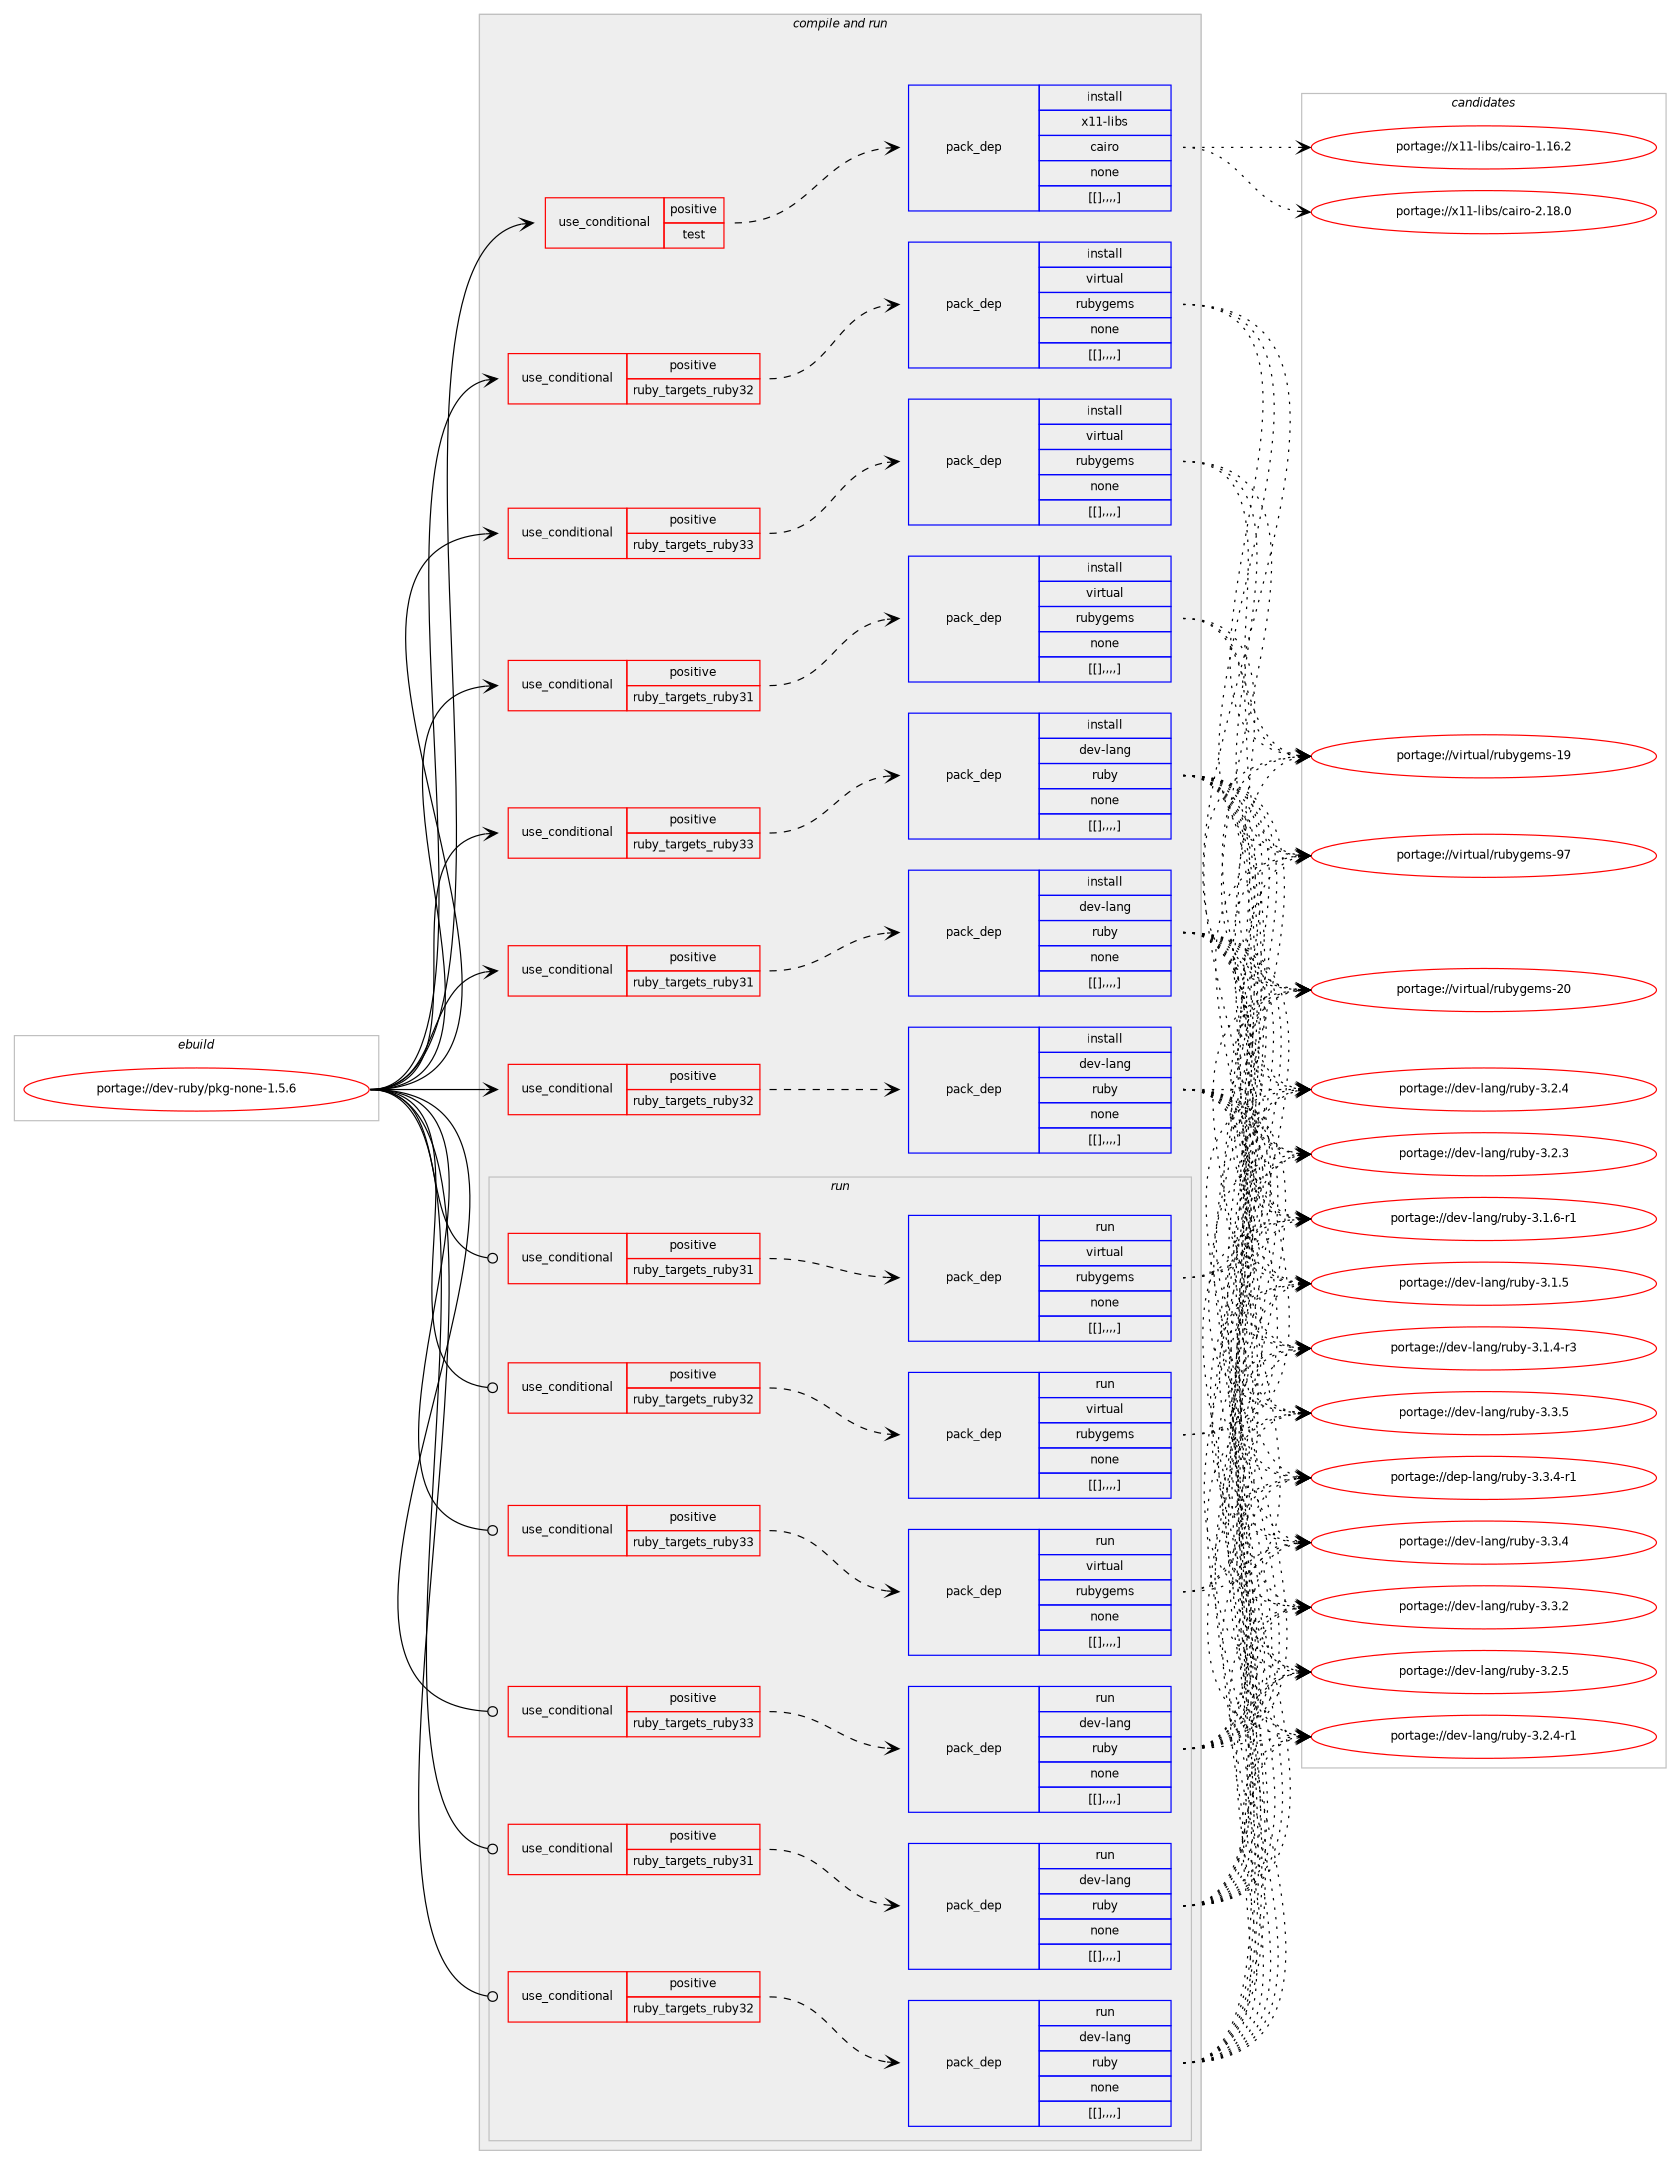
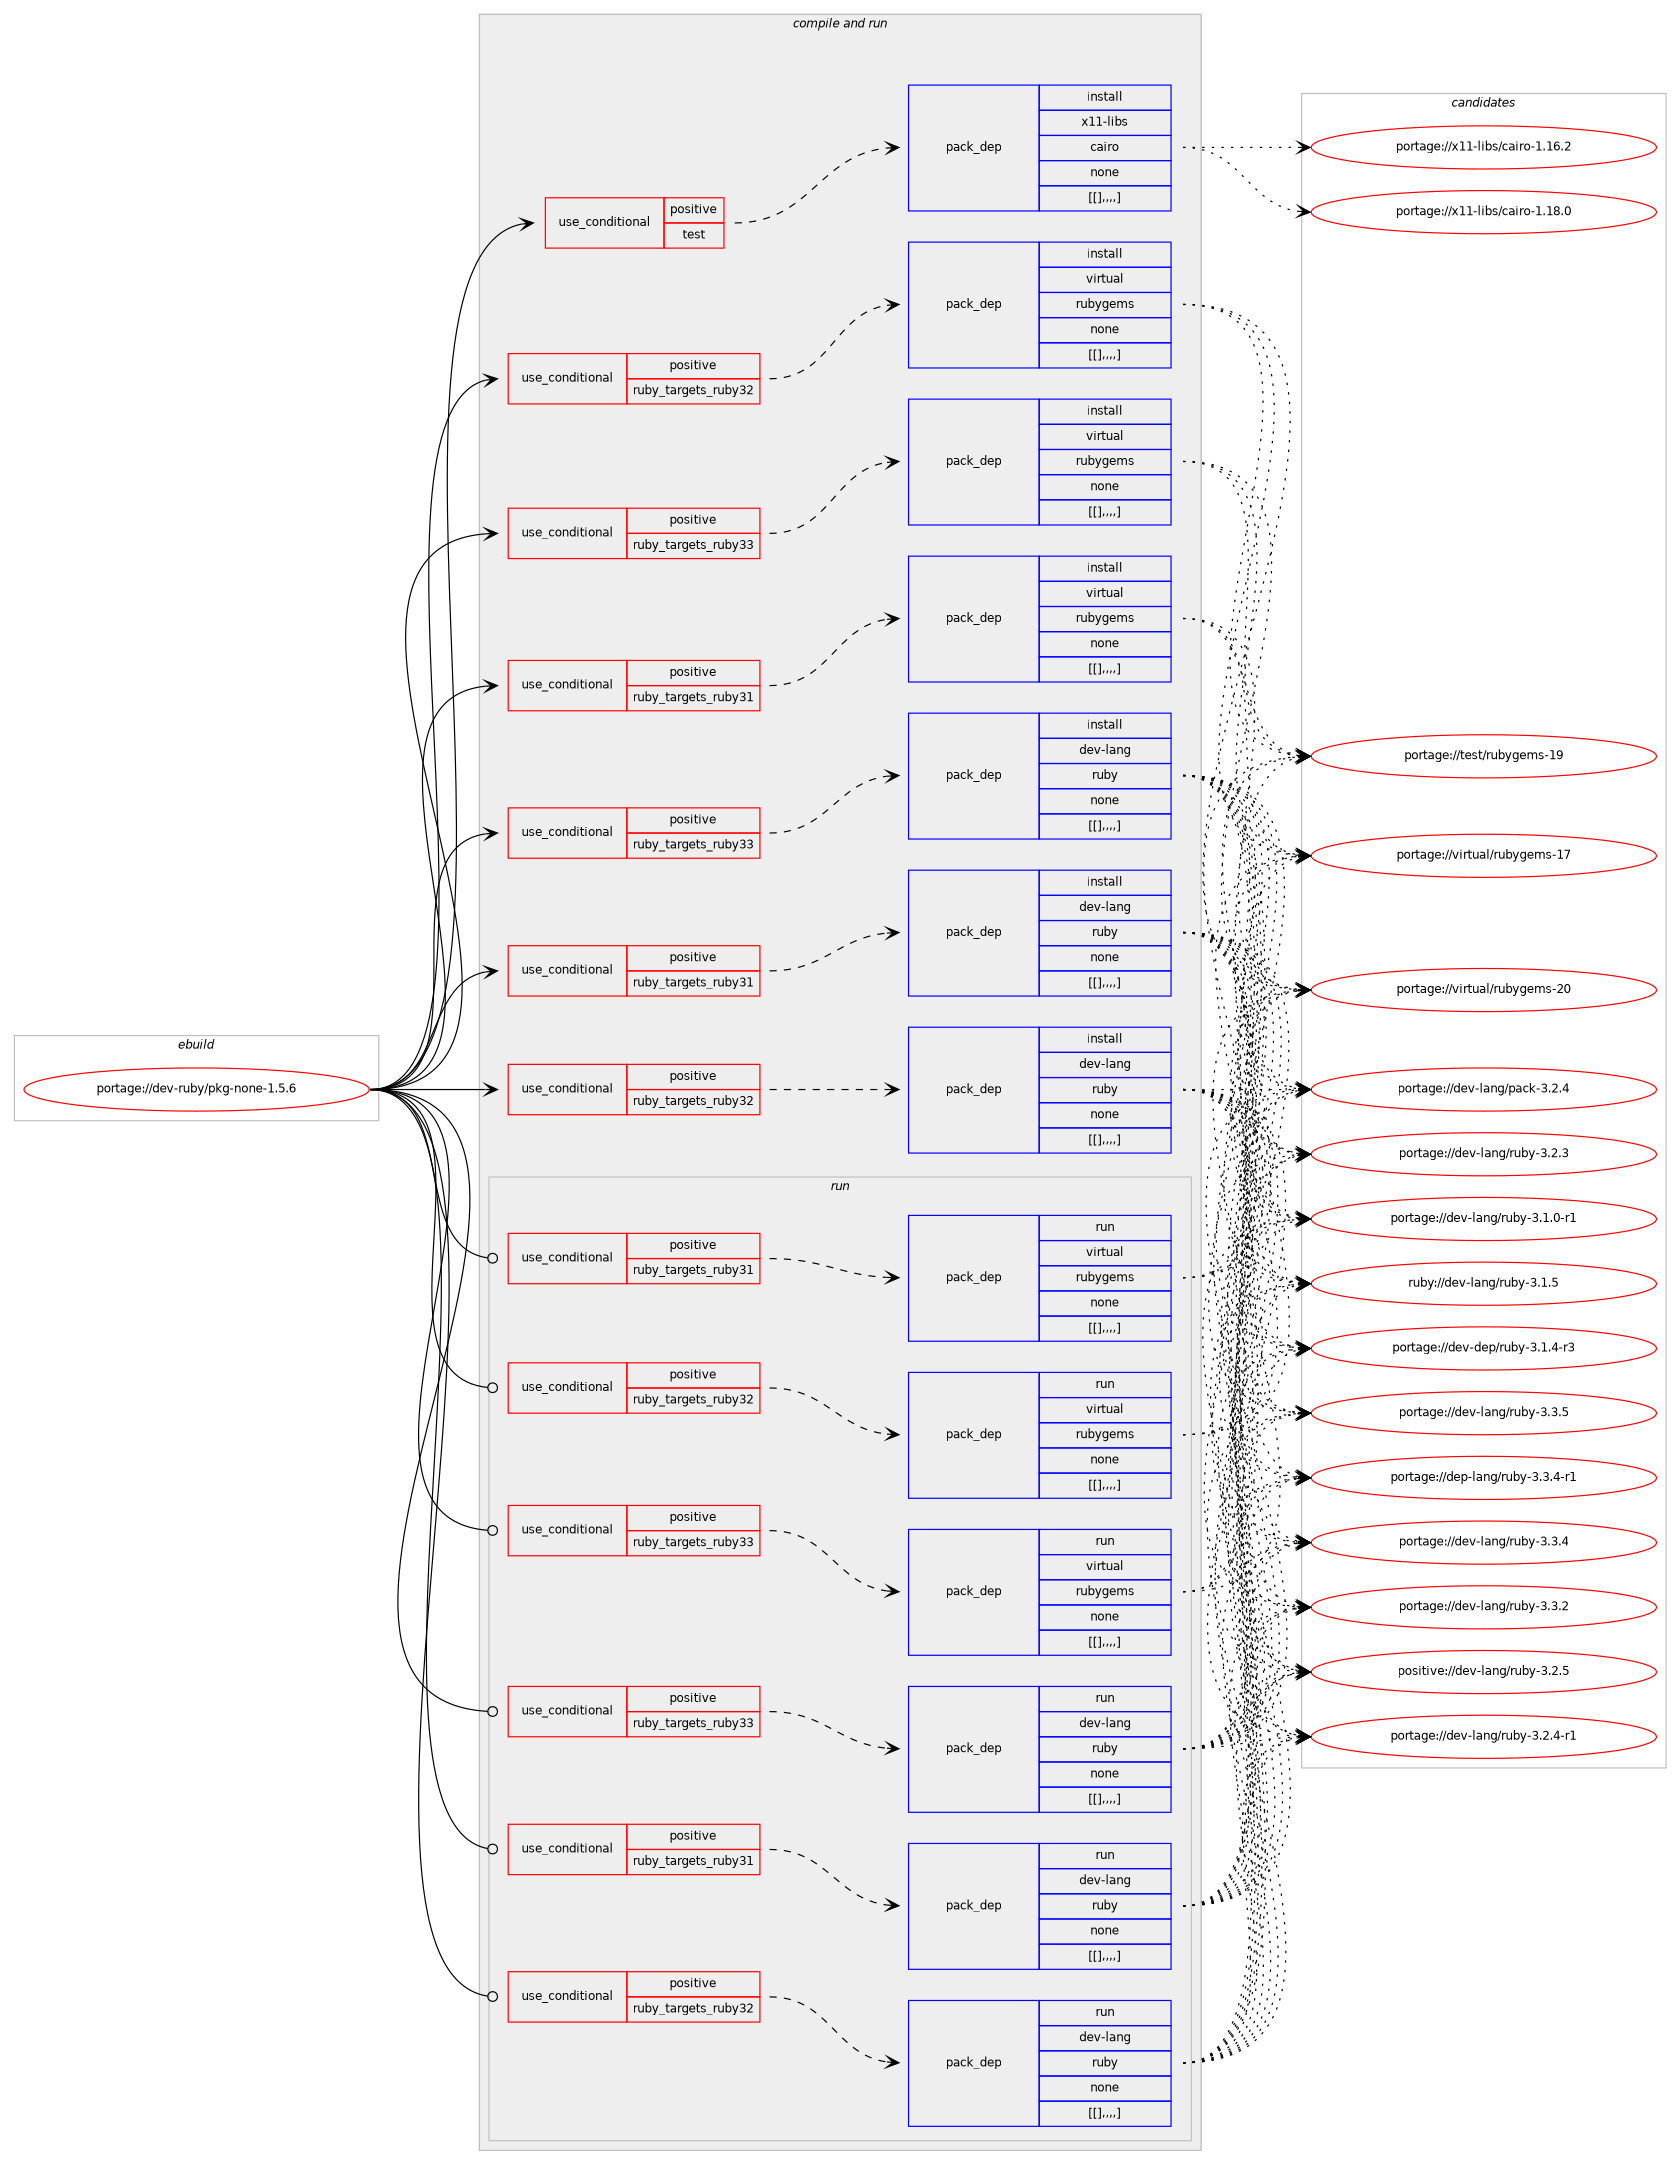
node "portage://x11-libs/cairo-2.18.0": label "portage://x11-libs/cairo-2.18.0" -> "portage://x11-libs/cairo-1.18.0"
node "portage://virtual/rubygems-19": label "portage://virtual/rubygems-19" -> "portage://test/rubygems-19"
node "portage://virtual/rubygems-97": label "portage://virtual/rubygems-97" -> "portage://virtual/rubygems-17"
node "portage://dev-lang/ruby-3.2.4": label "portage://dev-lang/ruby-3.2.4" -> "portage://dev-lang/pack-3.2.4"
node "portage://dev-lang/ruby-3.1.6-r1": label "portage://dev-lang/ruby-3.1.6-r1" -> "portage://dev-lang/ruby-3.1.0-r1"
node "portage://dev-lang/ruby-3.1.5": label "portage://dev-lang/ruby-3.1.5" -> "ruby://dev-lang/ruby-3.1.5"
node "portage://dev-lang/ruby-3.1.4-r3": label "portage://dev-lang/ruby-3.1.4-r3" -> "portage://dev-dep/ruby-3.1.4-r3"
node "portage://dev-lang/ruby-3.2.5": label "portage://dev-lang/ruby-3.2.5" -> "positive://dev-lang/ruby-3.2.5"
